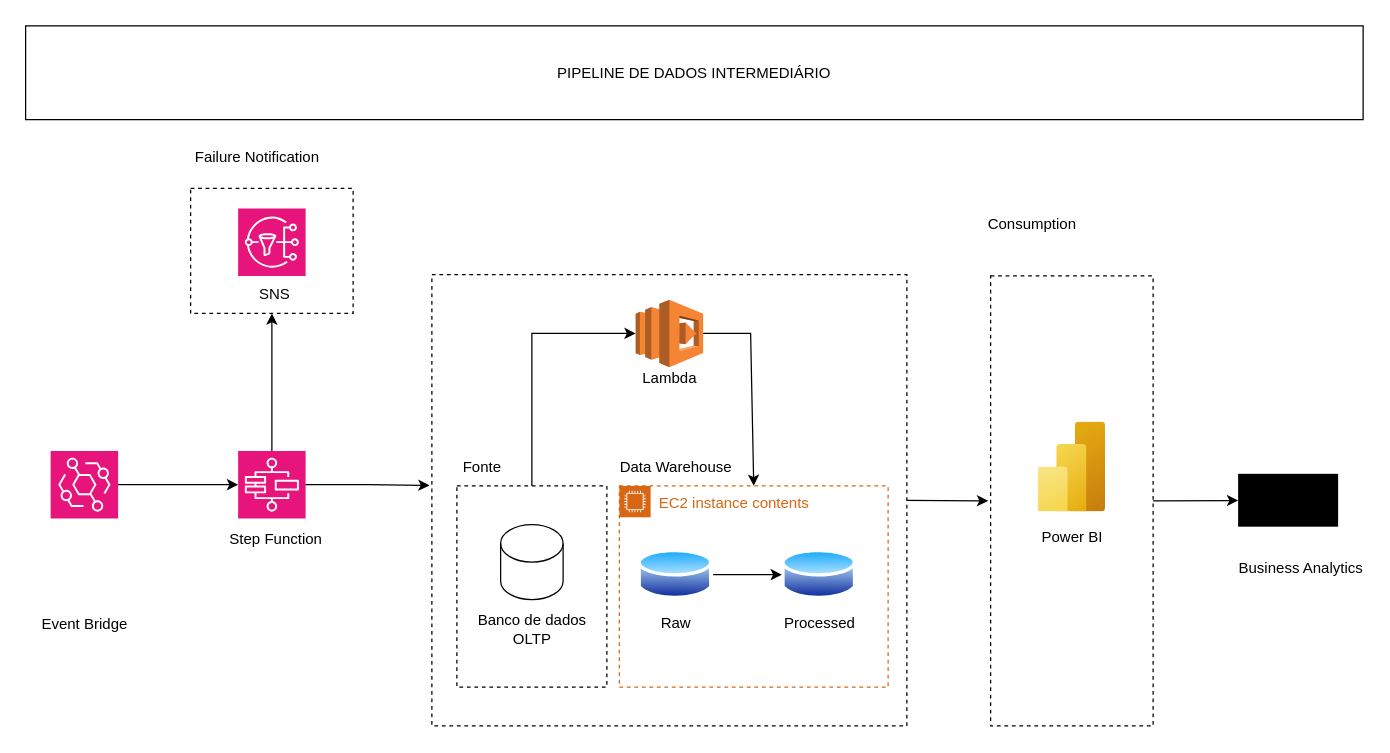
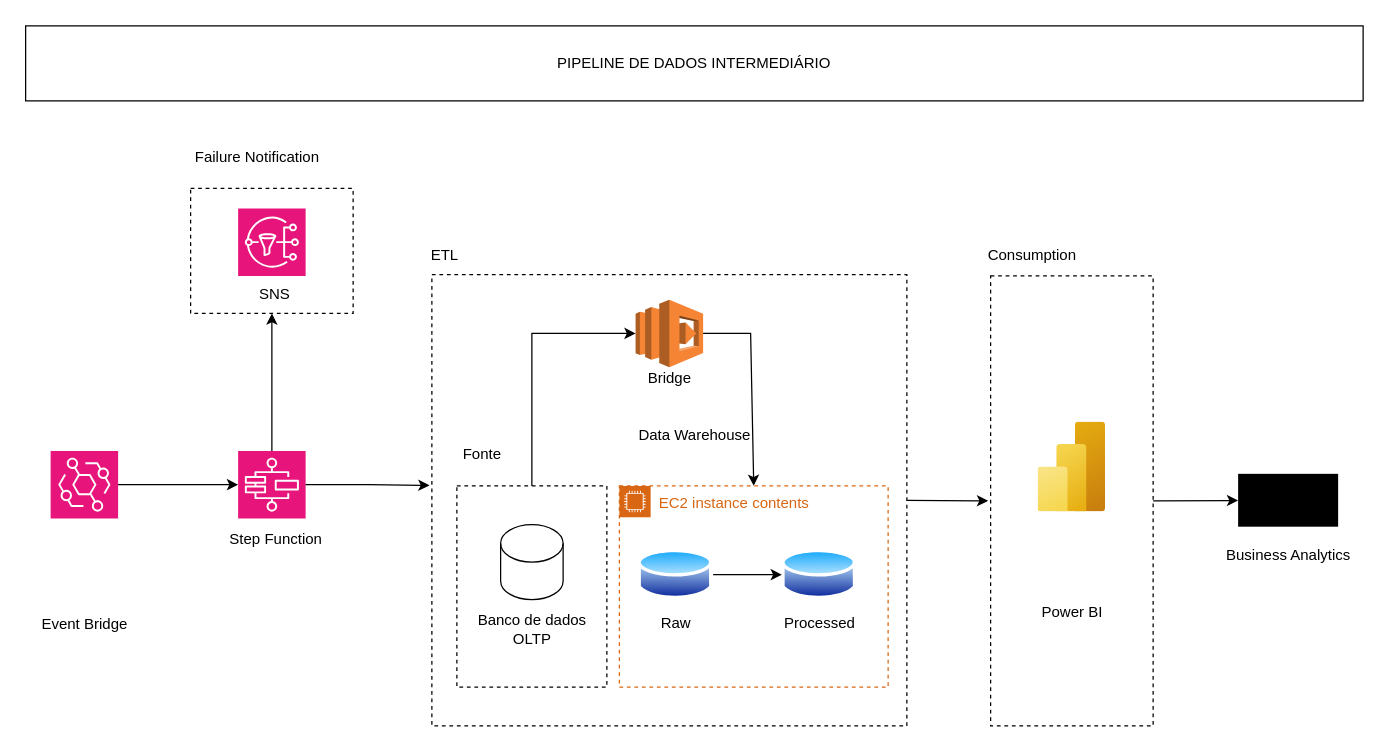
node "PIPELINE DE DADOS INTERMEDIÁRIO": size 1338x94 -> 1338x75
node "Consumption": moved (1032, 224) -> (1032, 256)
node "ETL": added
node "Lambda": label "Lambda" -> "Bridge"
node "Fonte": moved (482, 467) -> (482, 454)
node "Data Warehouse": moved (676, 467) -> (694, 436)
node "Power BI": moved (1072, 537) -> (1072, 612)
node "Business Analytics": moved (1301, 568) -> (1288, 556)
